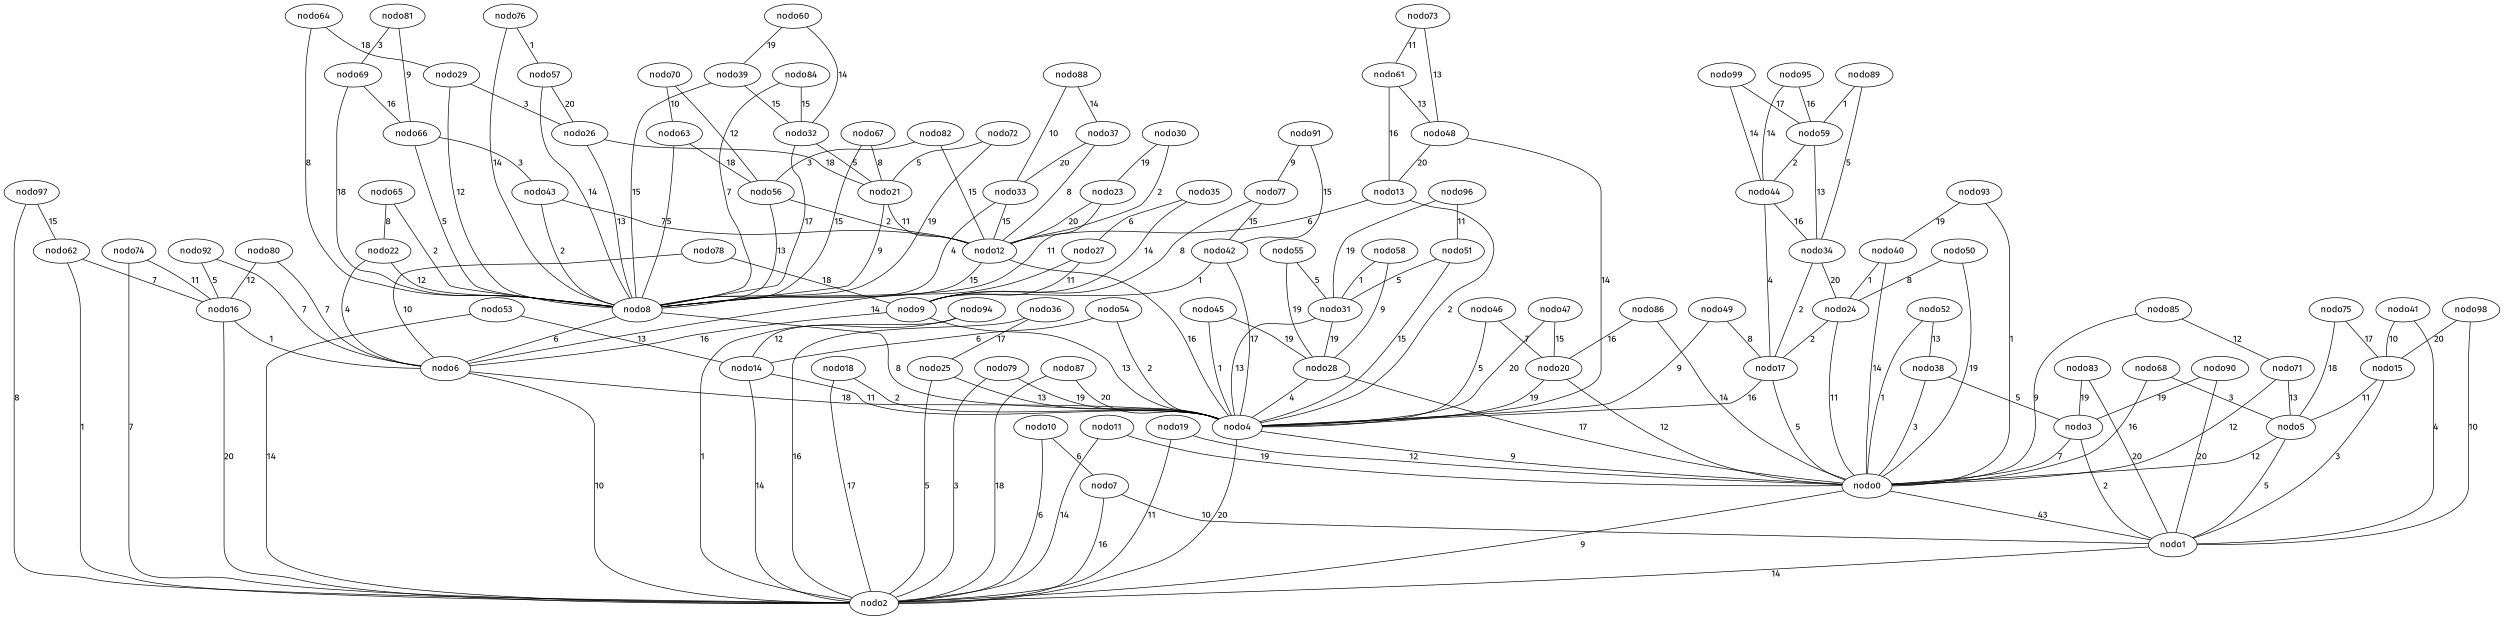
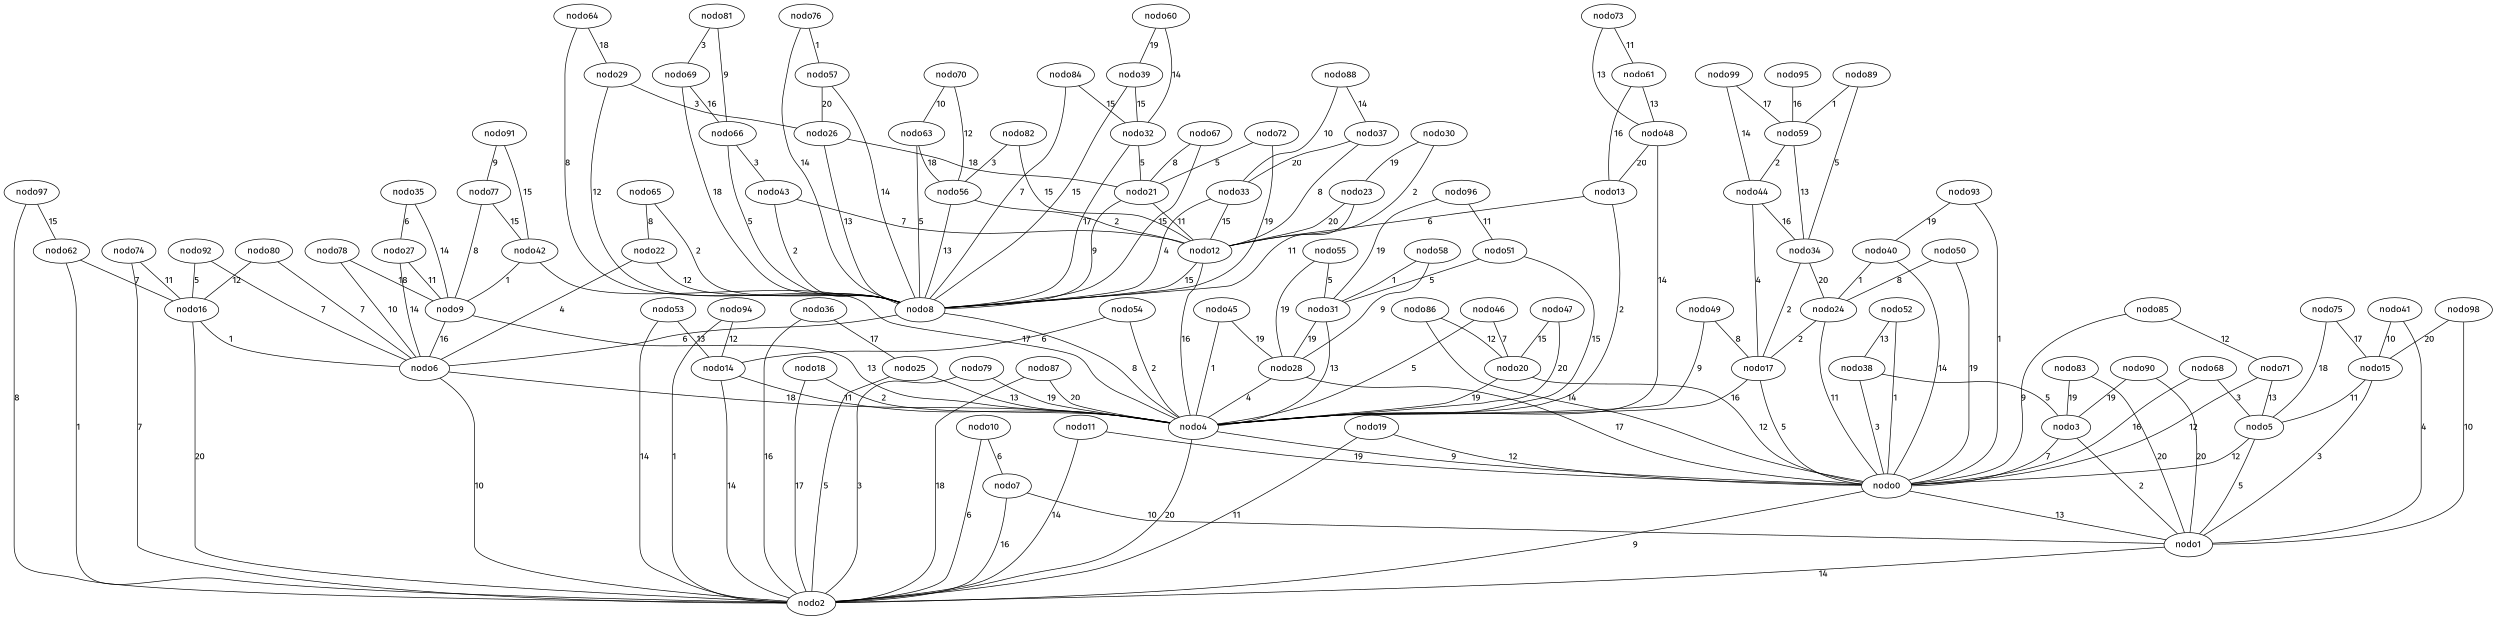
edge "nodo95" -- "nodo44": removed, label "14"
edge "nodo86" -- "nodo20": label "16" -> "12"
edge "nodo0" -- "nodo1": label "43" -> "13"
